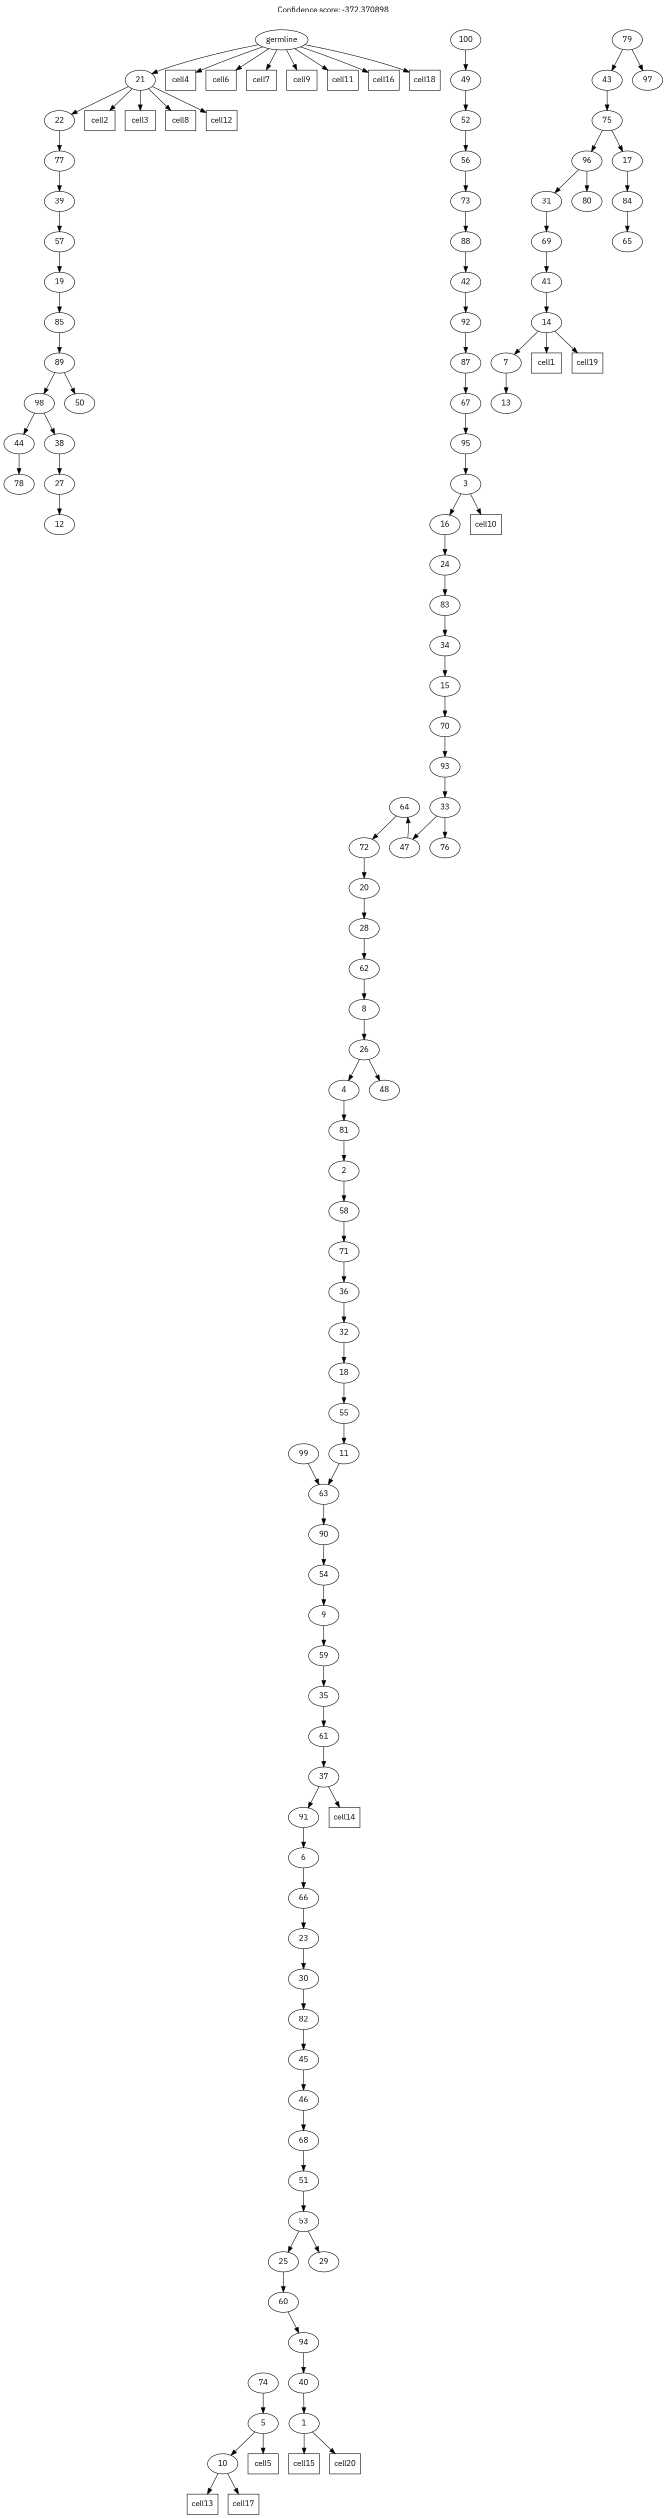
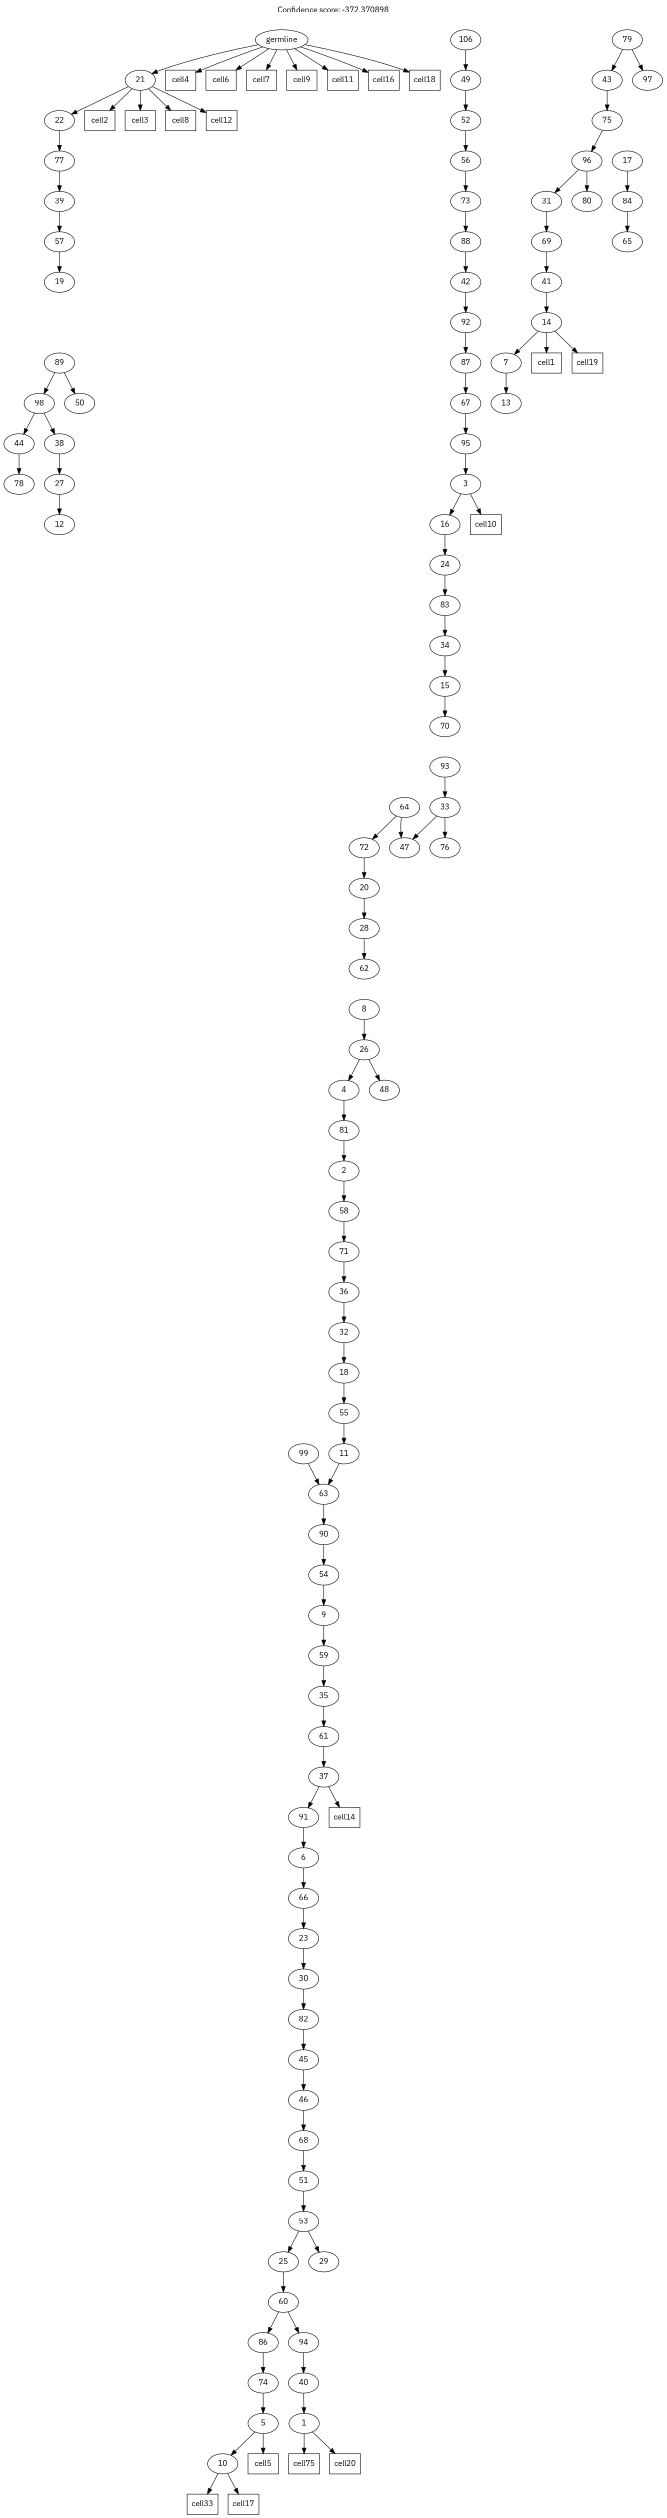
node "100": label "100" -> "106"
edge "75" -> "17": removed
node "85": removed
edge "70" -> "93": removed
edge "47" -> "64": reversed
edge "62" -> "8": removed
node "86": added
node "cell15": label "cell15" -> "cell75"
node "cell13": label "cell13" -> "cell33"
